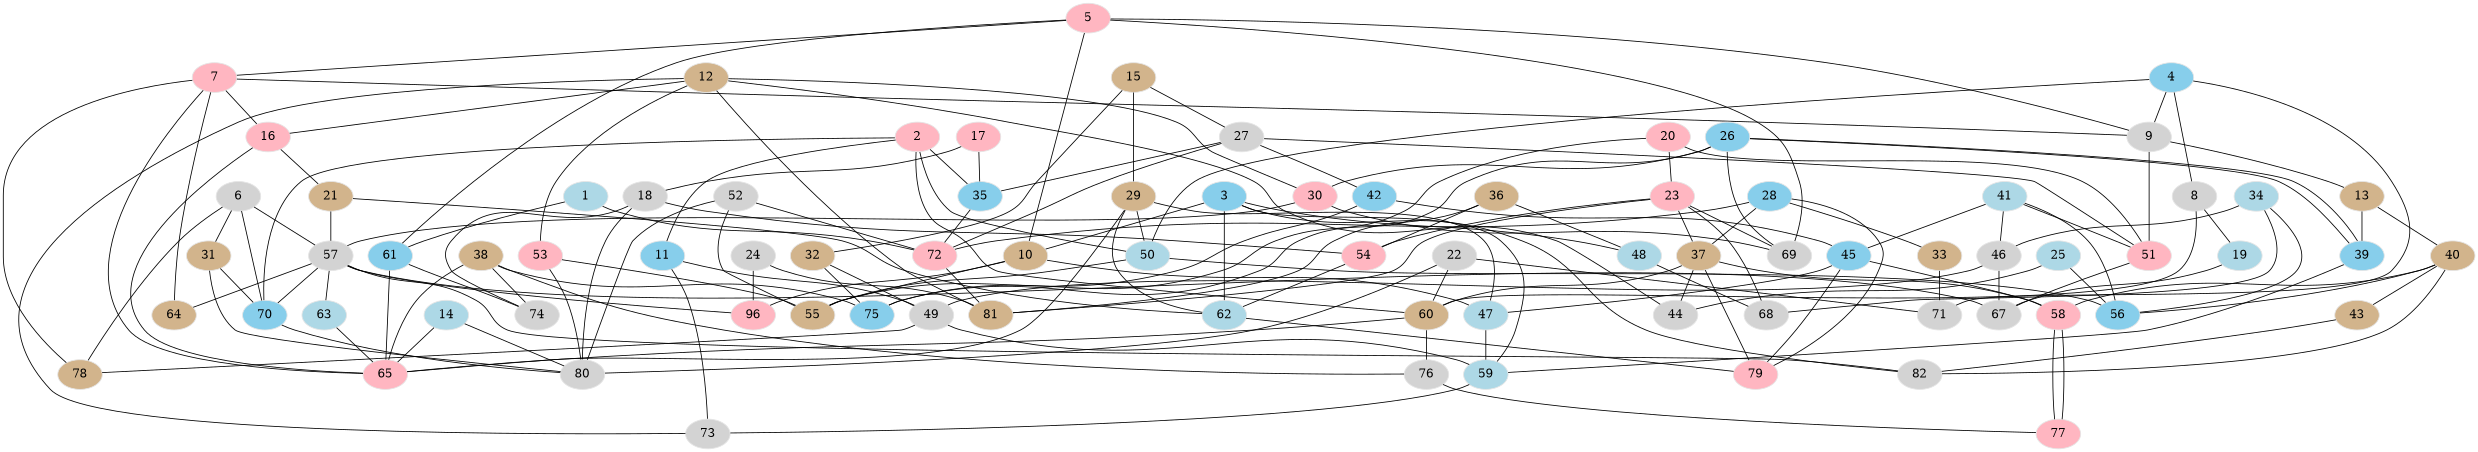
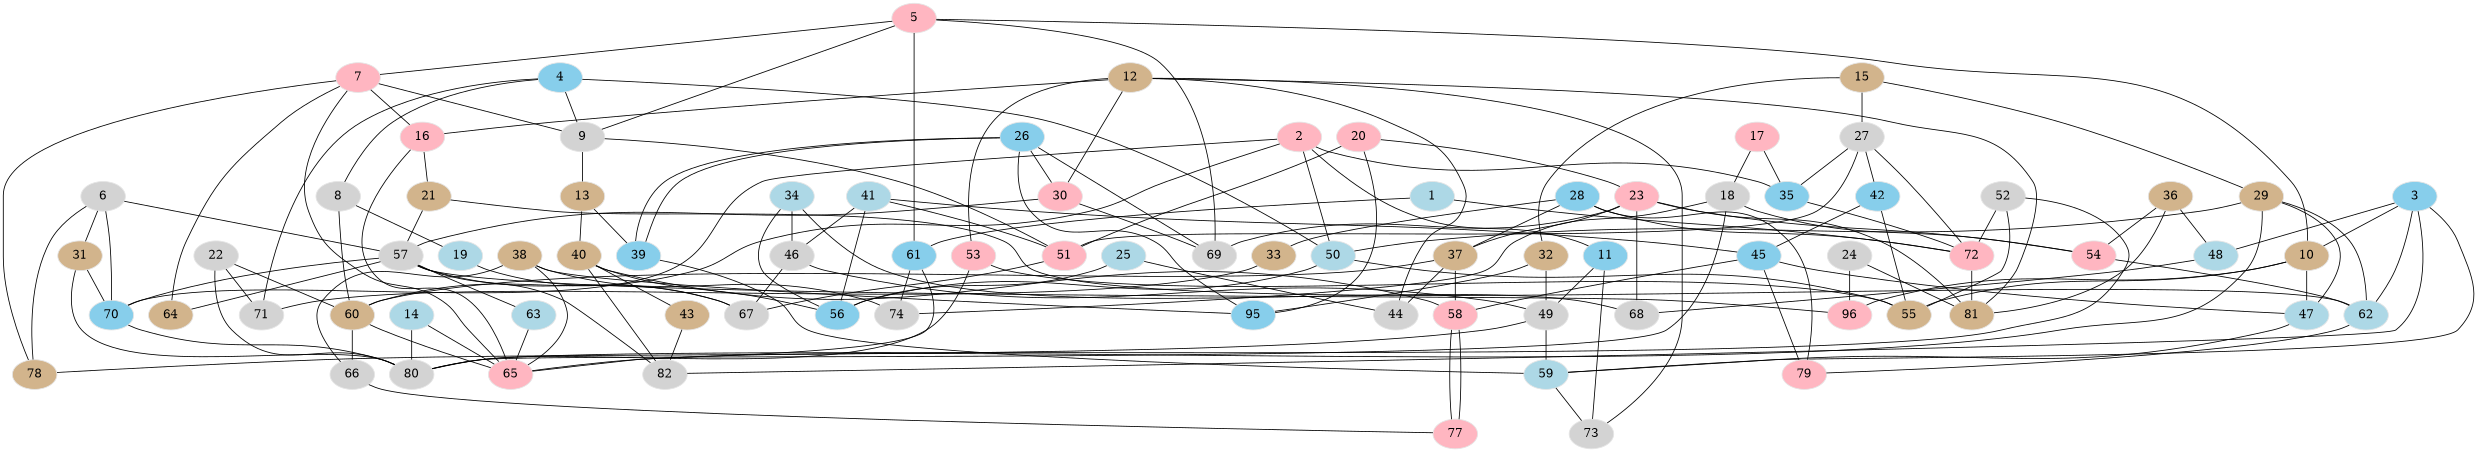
node "75": label "75" -> "95"
edge "37" -- "79": removed
node "76": label "76" -> "66"
